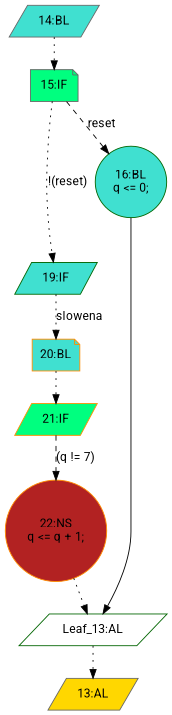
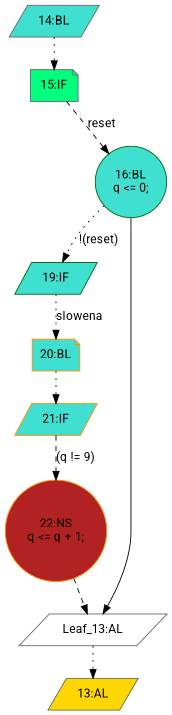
edge "15:IF" -> "19:IF": now "16:BL q <= 0;" -> "19:IF"
node "21:IF": fillcolor springgreen -> turquoise
edge "21:IF" -> "22:NS q <= q + 1;": label "(q != 7)" -> "(q != 9)"
edge "22:NS q <= q + 1;" -> "Leaf_13:AL": style dotted -> dashed
node "Leaf_13:AL": color darkgreen -> gray40
